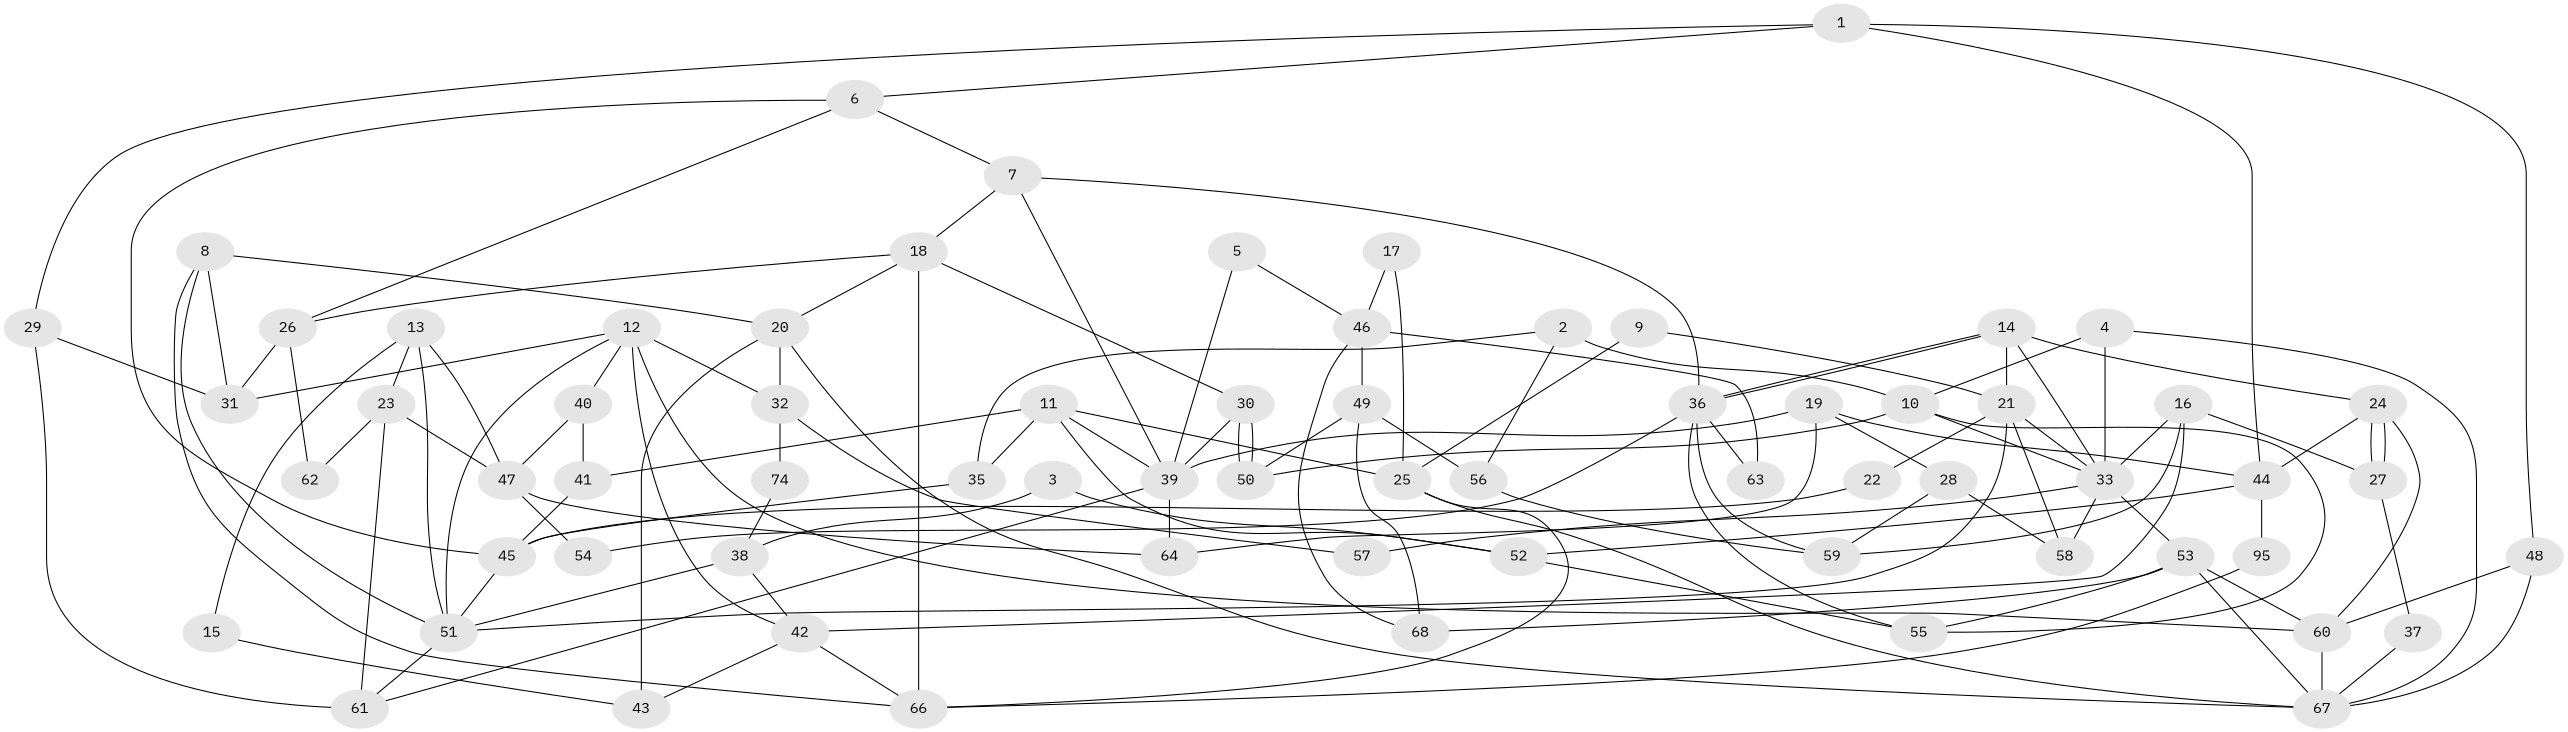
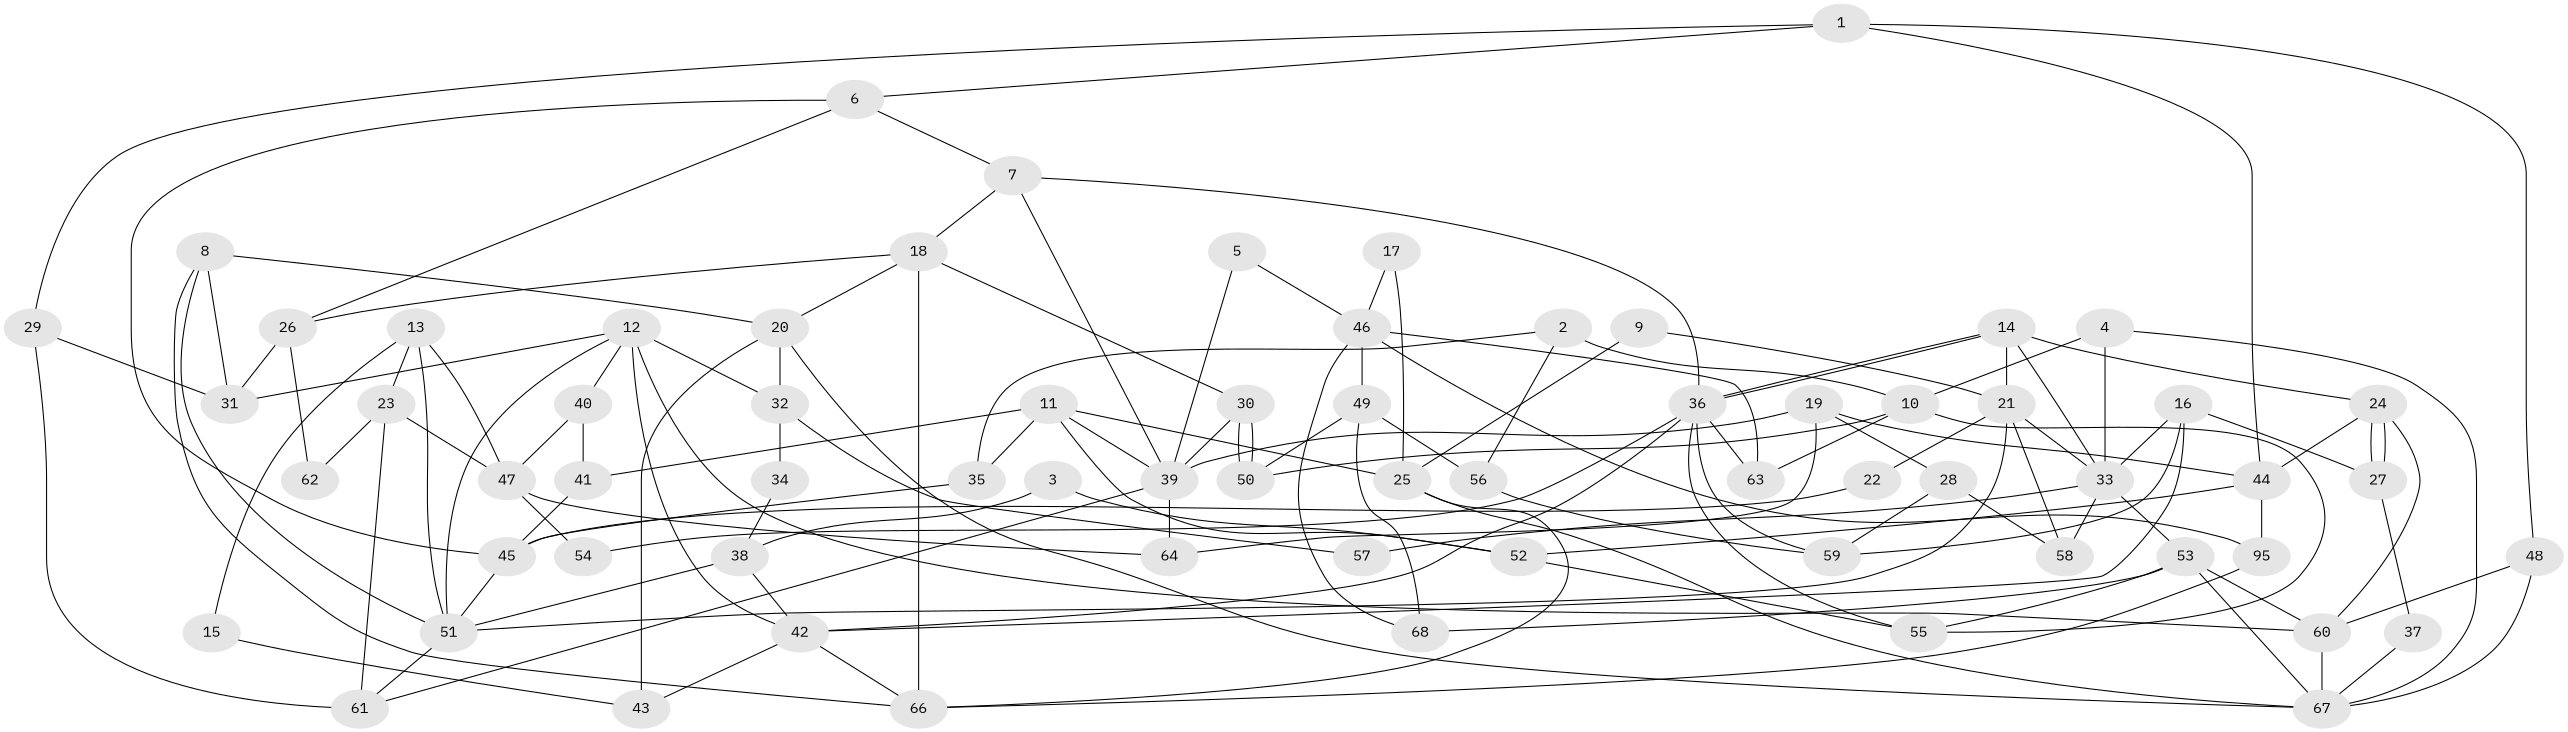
edge "10" -- "33": now "10" -- "63"
node "74": label "74" -> "34"
edge "46" -- "95": added
edge "36" -- "42": added
